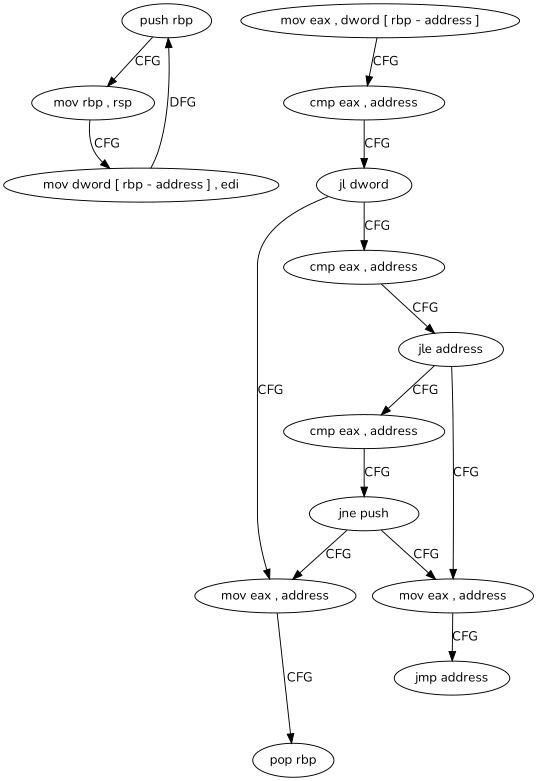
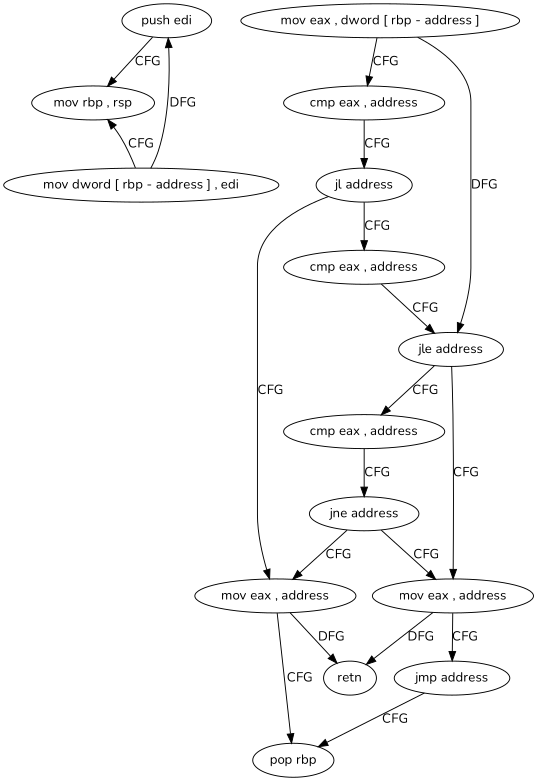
node "push rbp": label "push rbp" -> "push edi"
edge "mov rbp , rsp" -> "mov dword [ rbp - address ] , edi": reversed
edge "mov eax , dword [ rbp - address ]" -> "jle address": added, label "DFG"
node "jl dword": label "jl dword" -> "jl address"
node "jne push": label "jne push" -> "jne address"
node "retn": added
edge "jmp address" -> "pop rbp": added, label "CFG"
